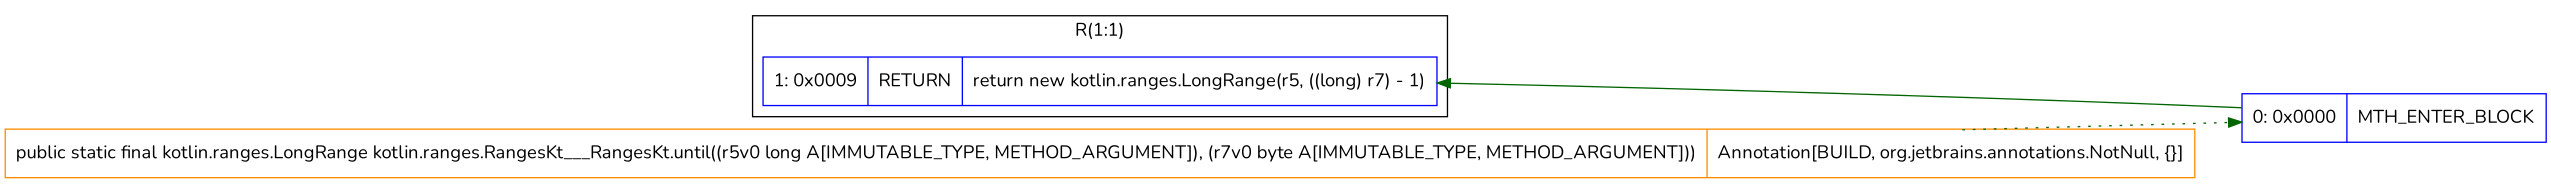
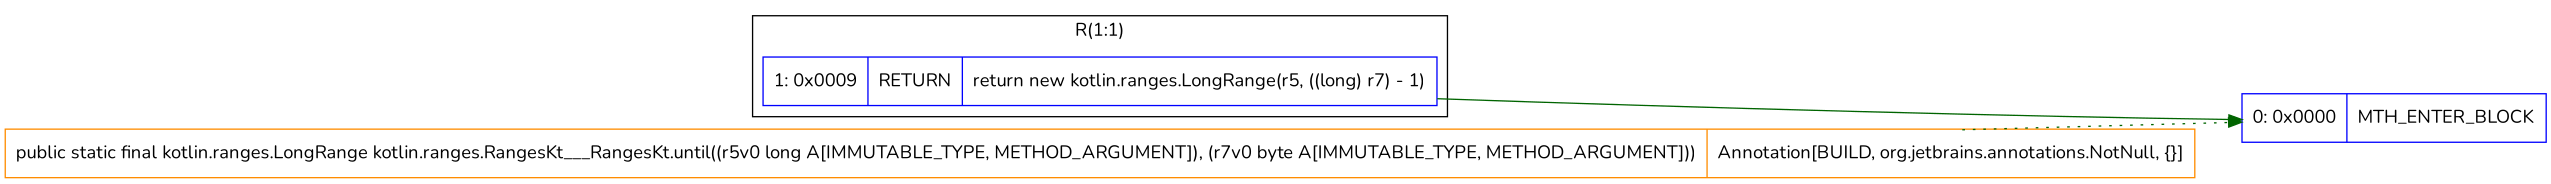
edge "0: 0x0000" -> "1: 0x0009": reversed
